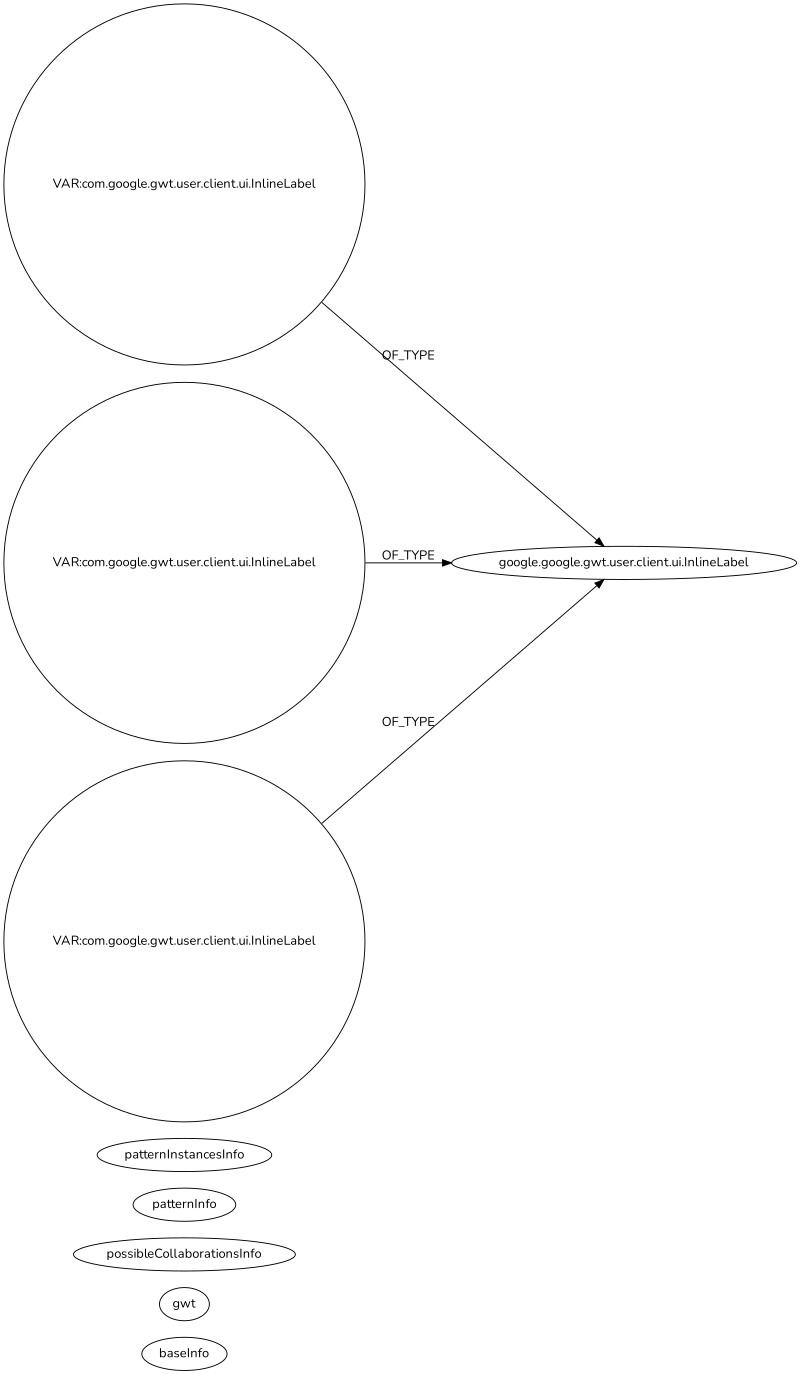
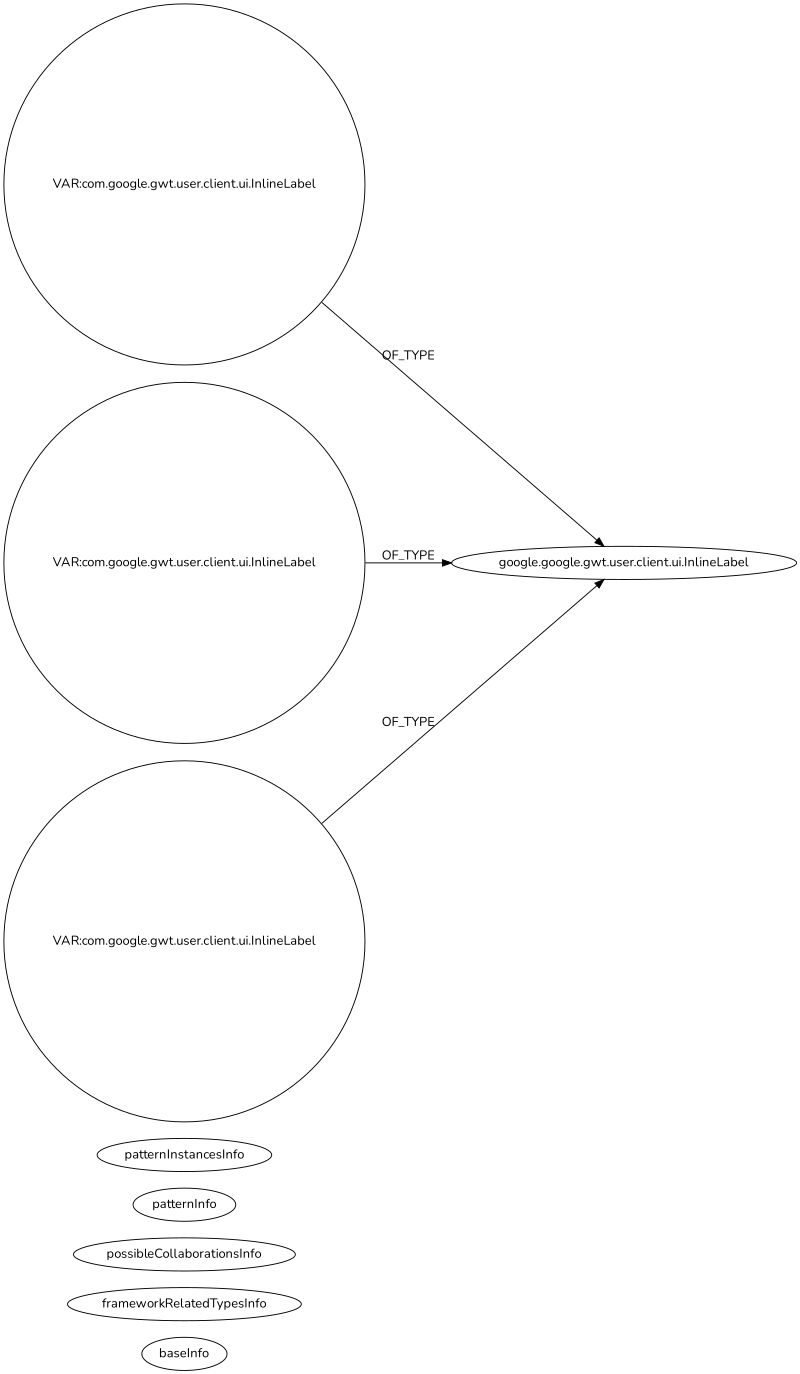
node "gwt": label "gwt" -> "frameworkRelatedTypesInfo"
